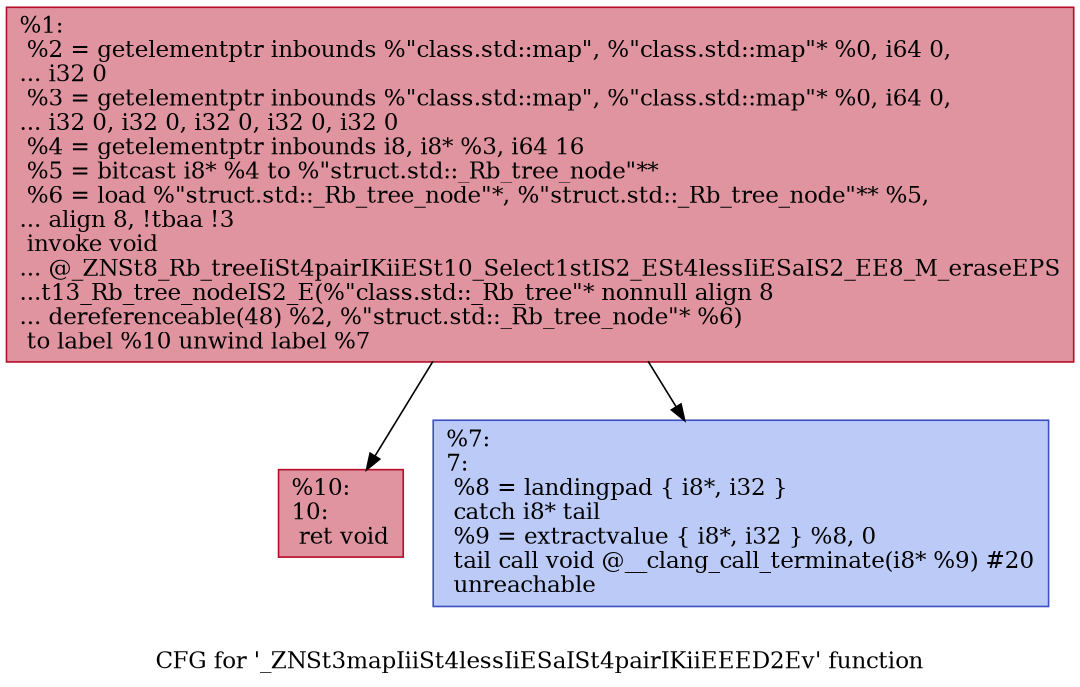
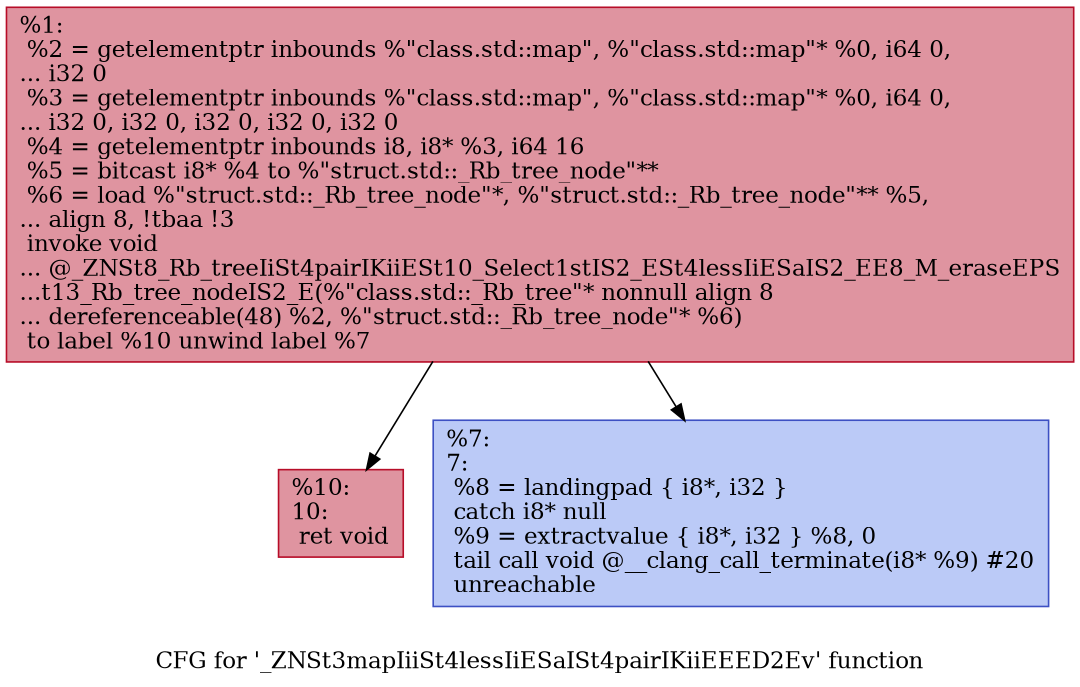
node "%7:": text "catch i8* tail" -> "catch i8* null"
